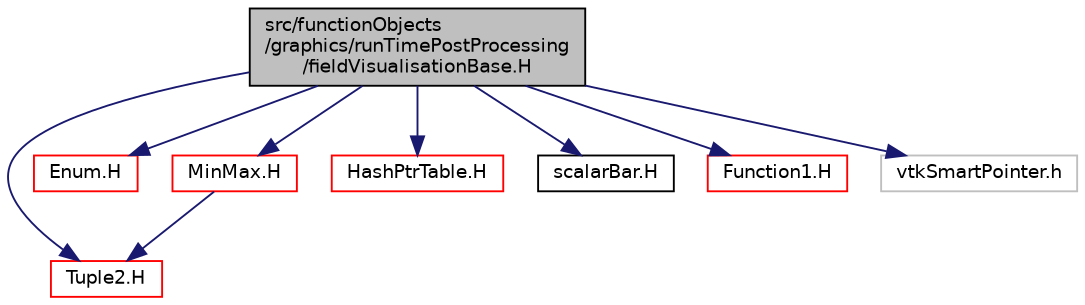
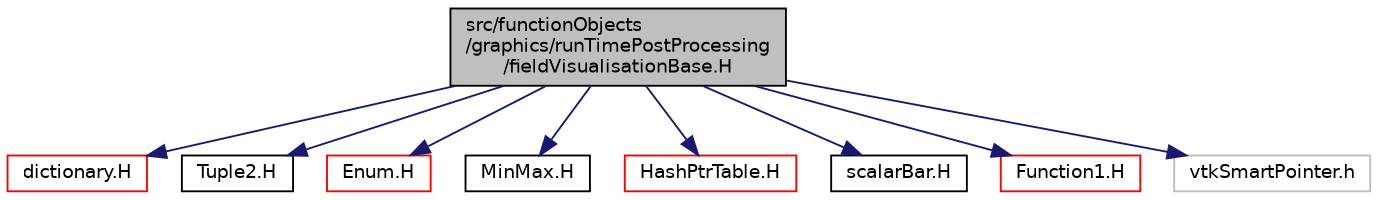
node "dictionary.H": added
node "MinMax.H": color red -> black
edge "MinMax.H" -> "Tuple2.H": removed
node "Tuple2.H": color red -> black
